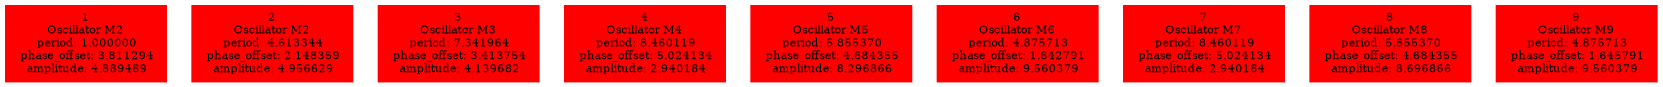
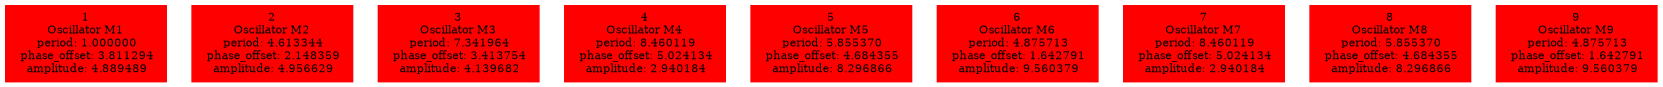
node "1": text "Oscillator M2" -> "Oscillator M1"
node "9": text "phase_offset: 1.645791" -> "phase_offset: 1.642791"
node "8": text "amplitude: 8.696866" -> "amplitude: 8.296866"
